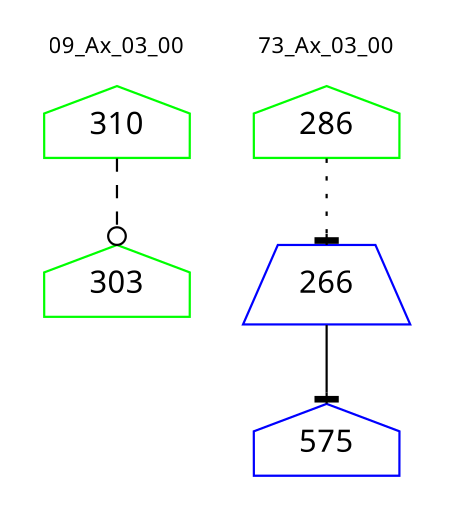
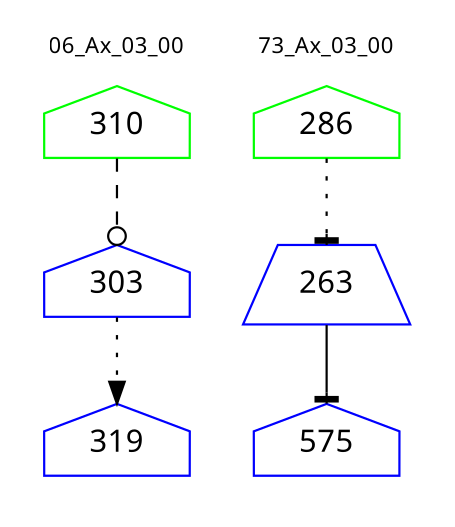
cluster "09_Ax_03_00": label "09_Ax_03_00" -> "06_Ax_03_00"
node "303": color green -> blue
node "266": label "266" -> "263"
node "319": added
